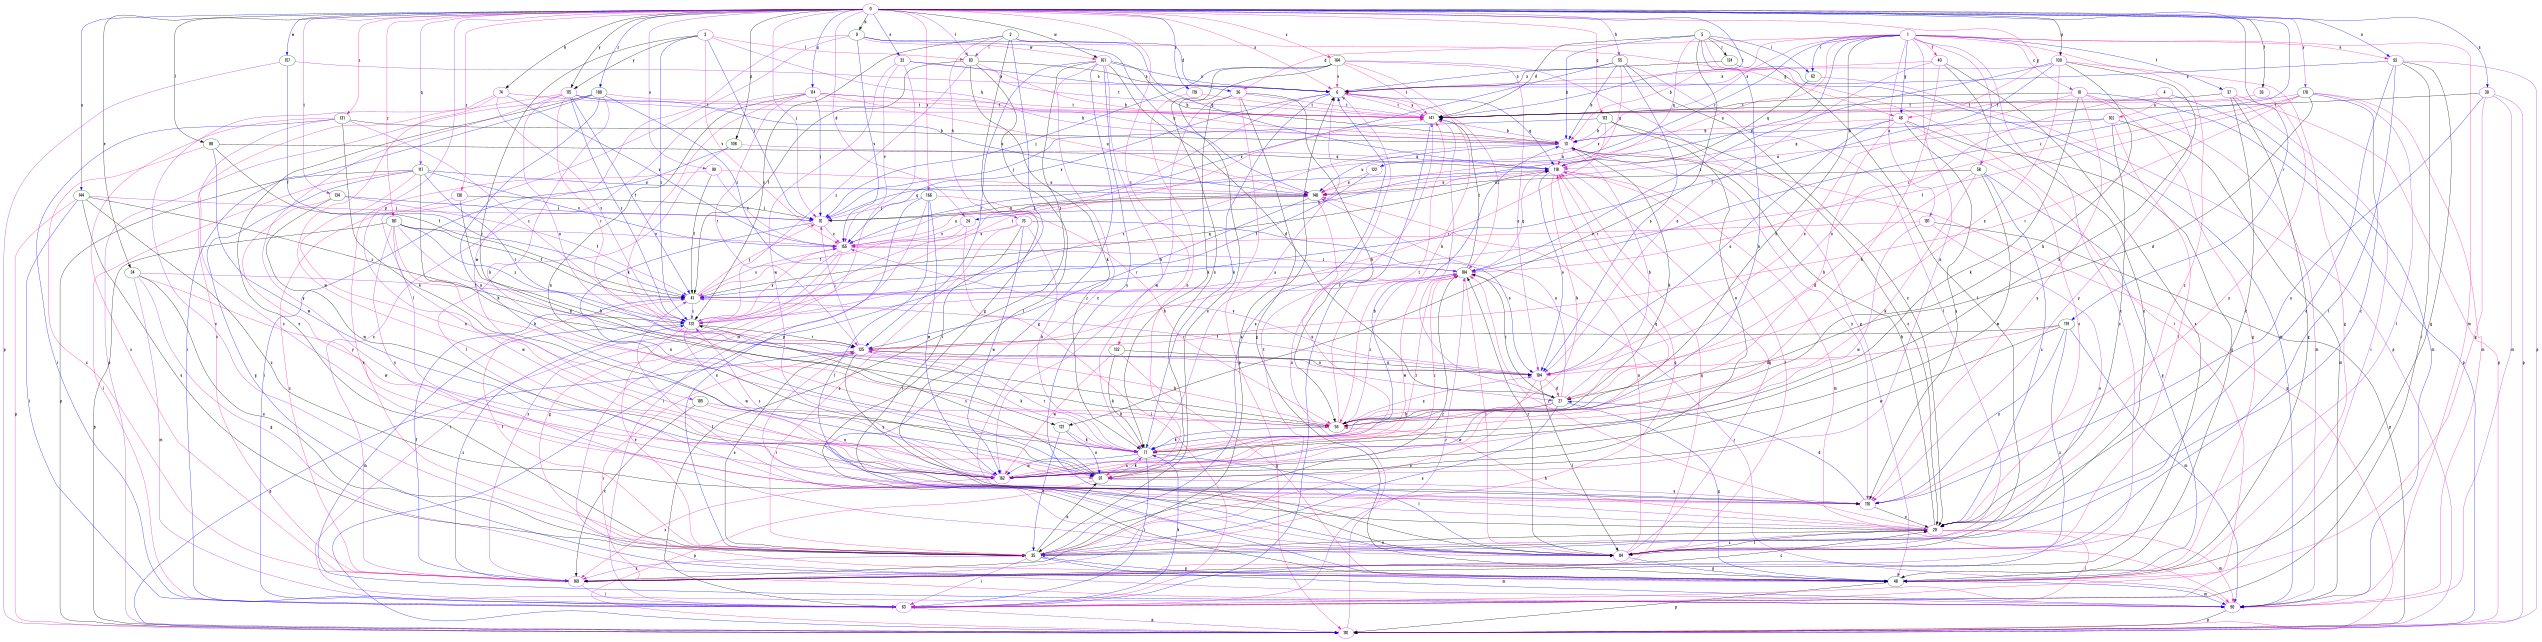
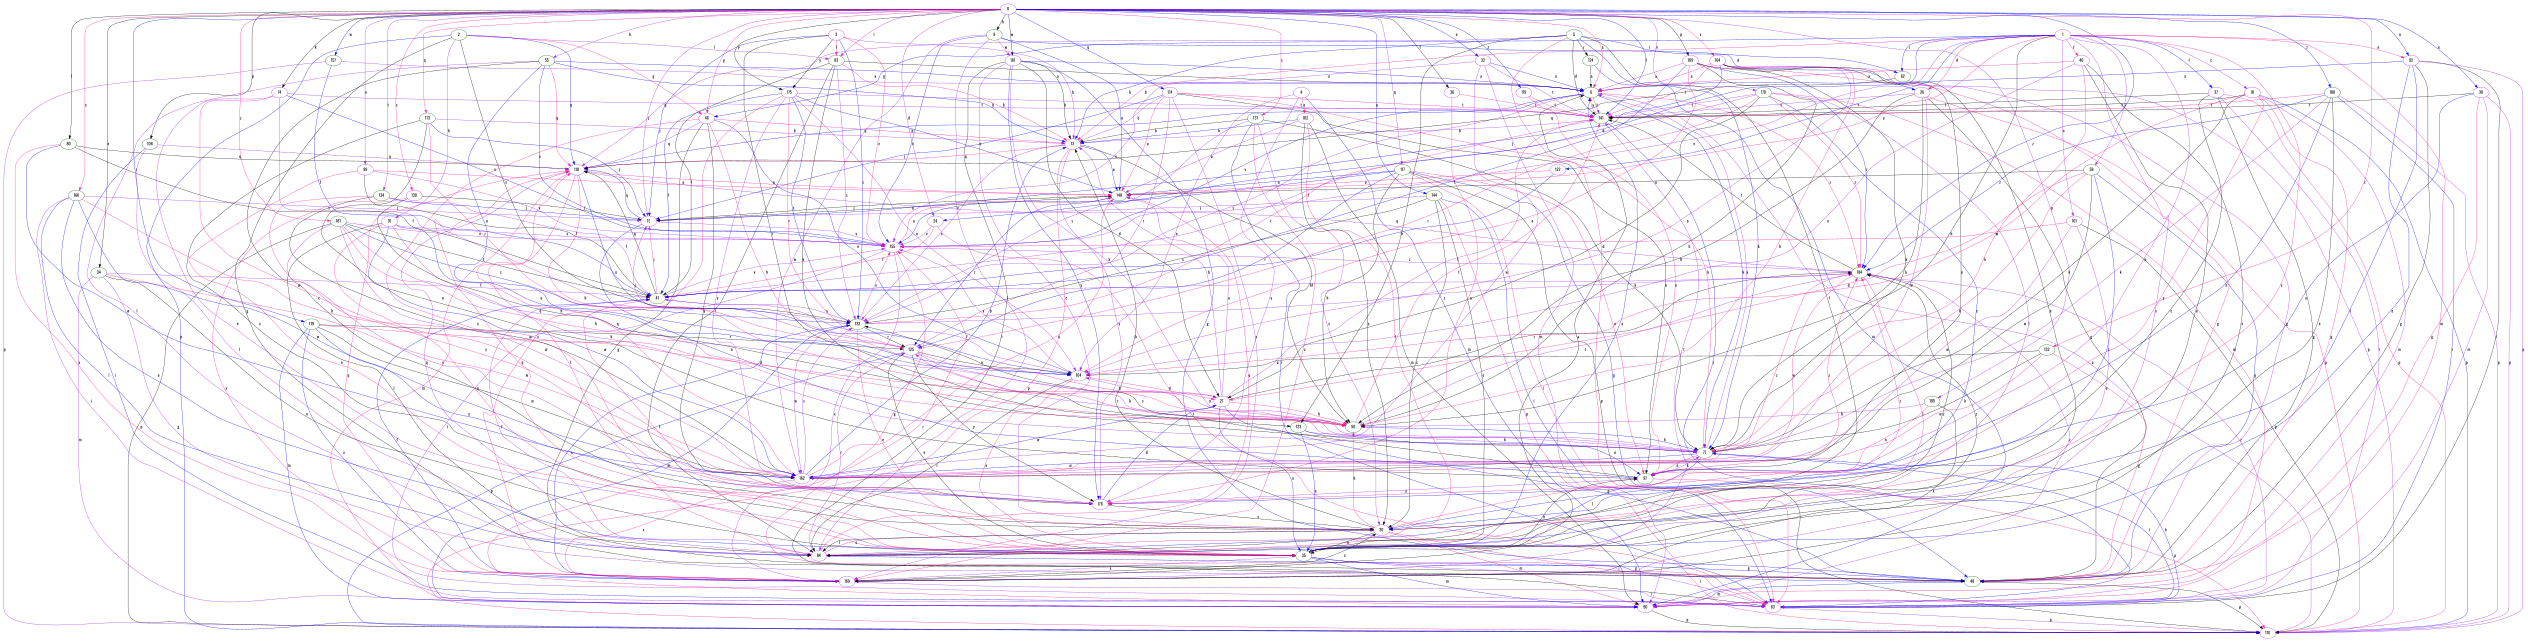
node "164": color darkgreen -> purple
edge "161" -> "125": removed, label "r"
node "27": color darkgreen -> purple
edge "90" -> "125": now "90" -> "155"
